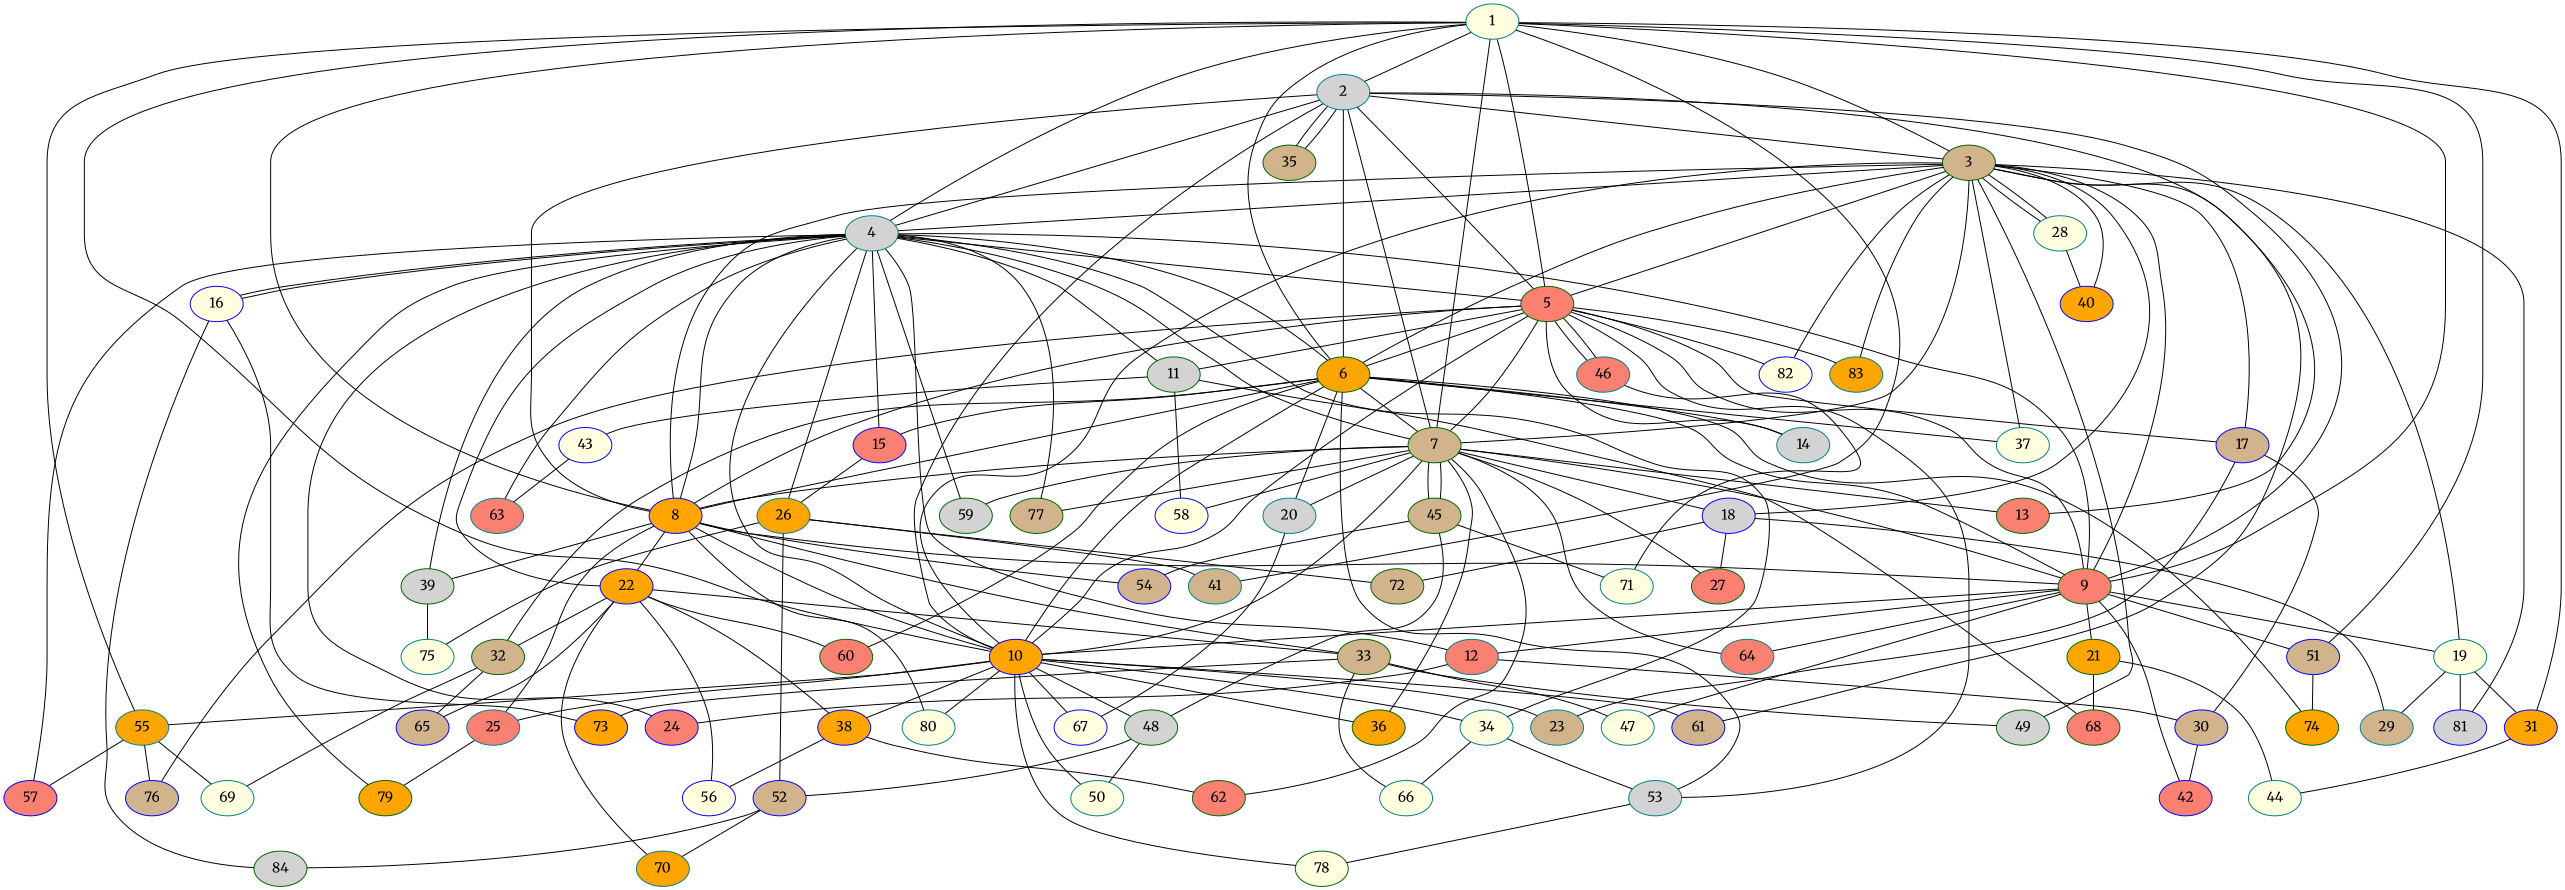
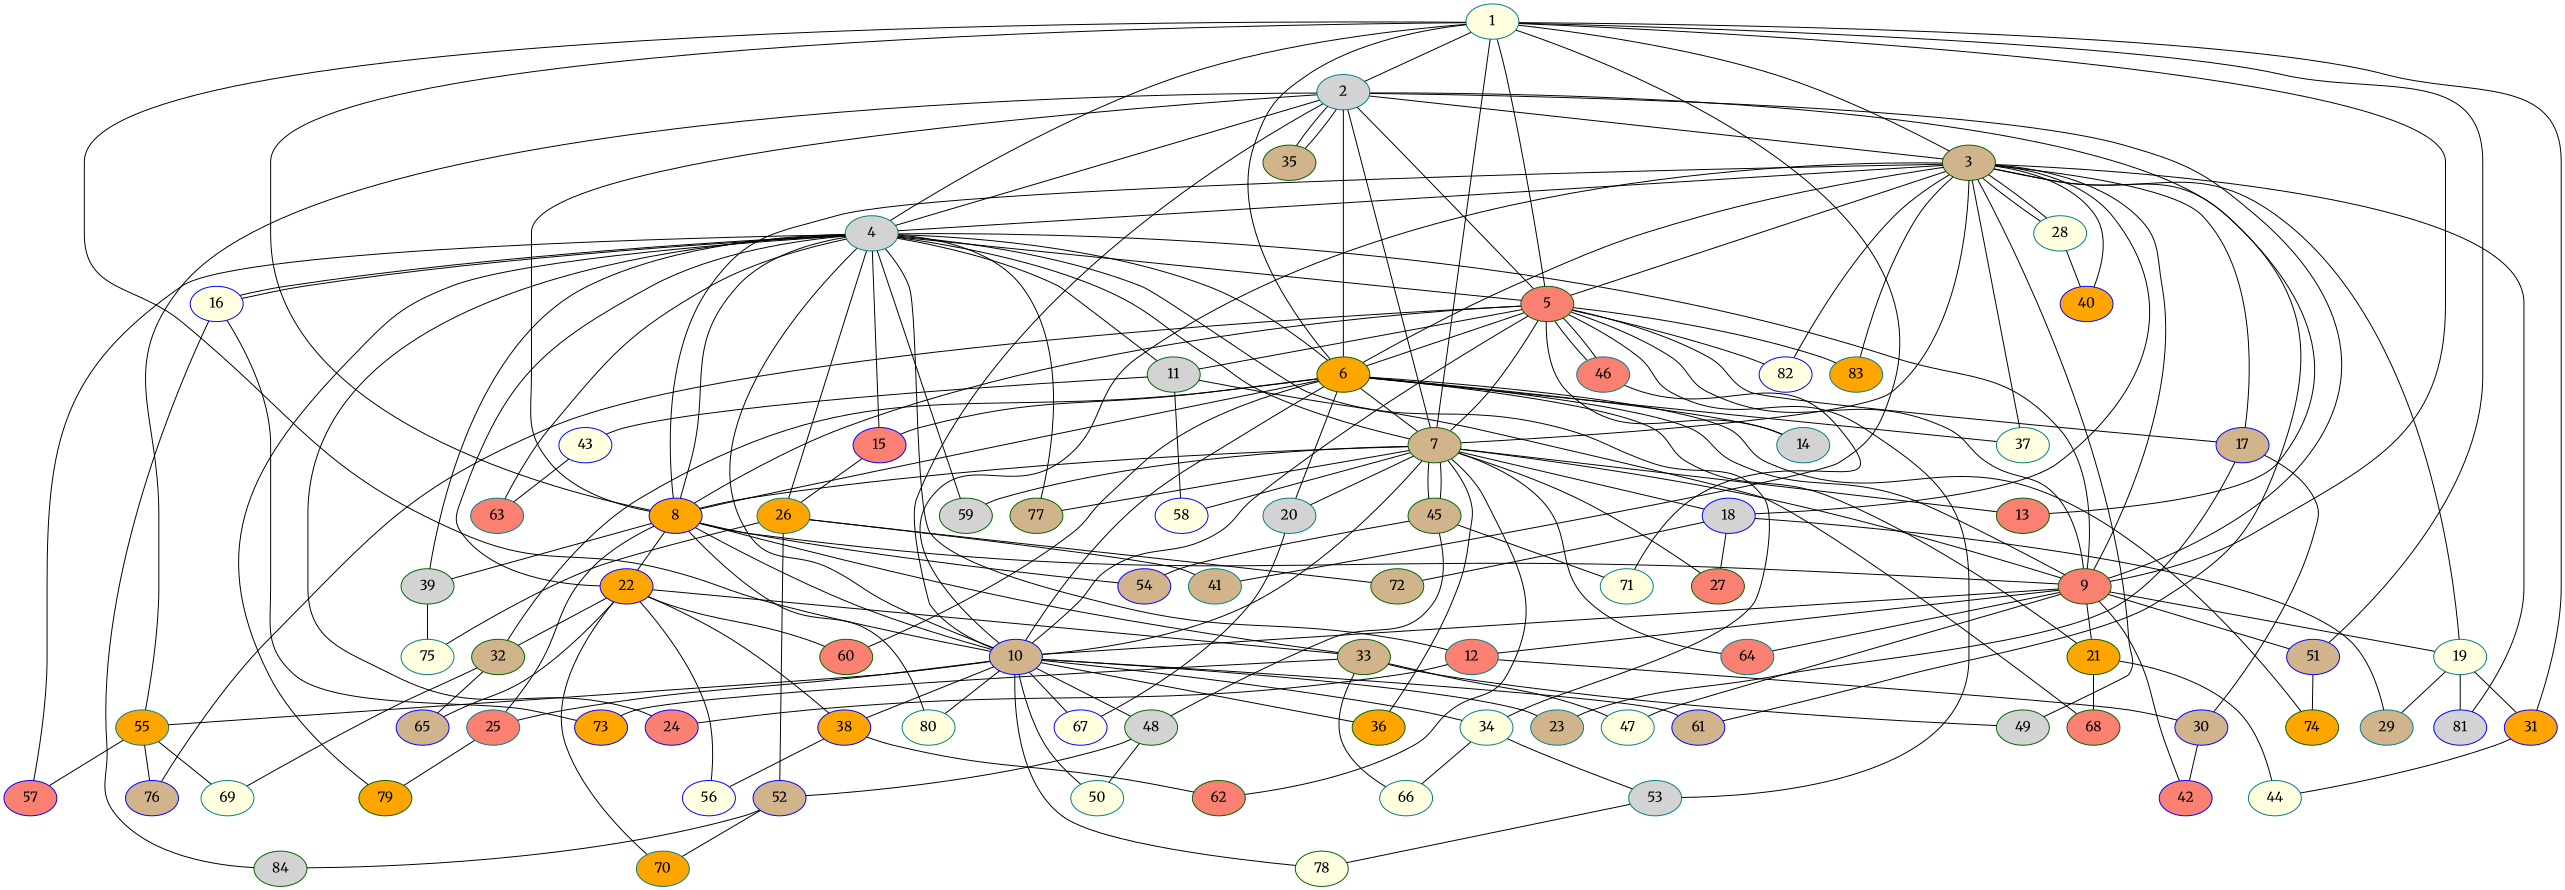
edge "1" -- "55": now "2" -- "55"
edge "6" -- "53": now "6" -- "21"
node "10": fillcolor orange -> tan
